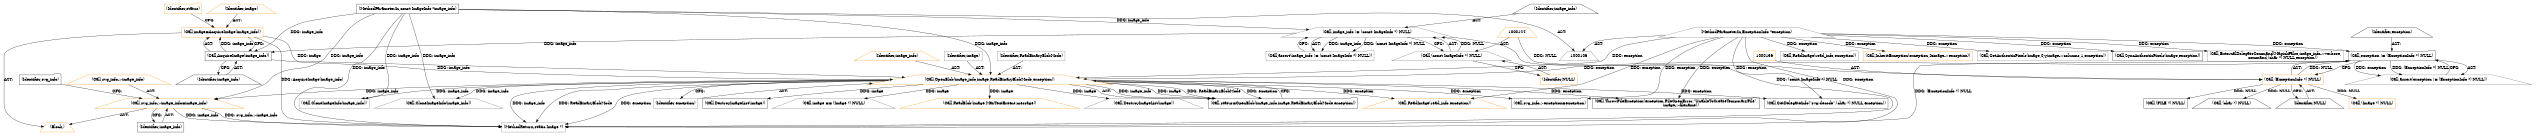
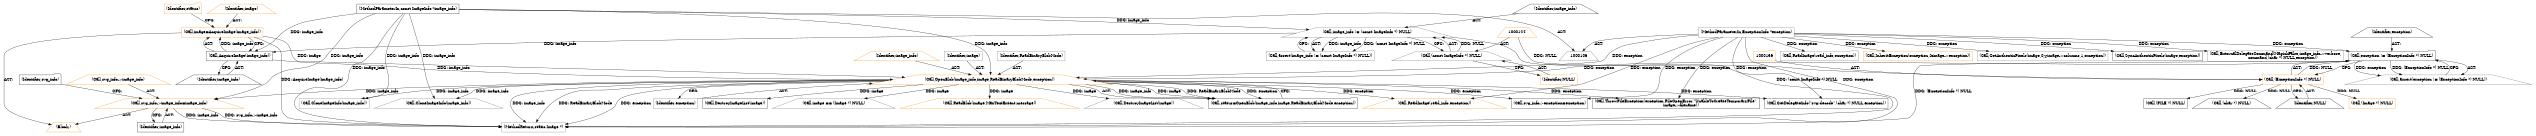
node "(MethodParameterIn,ExceptionInfo *exception)": shape trapezium -> box
